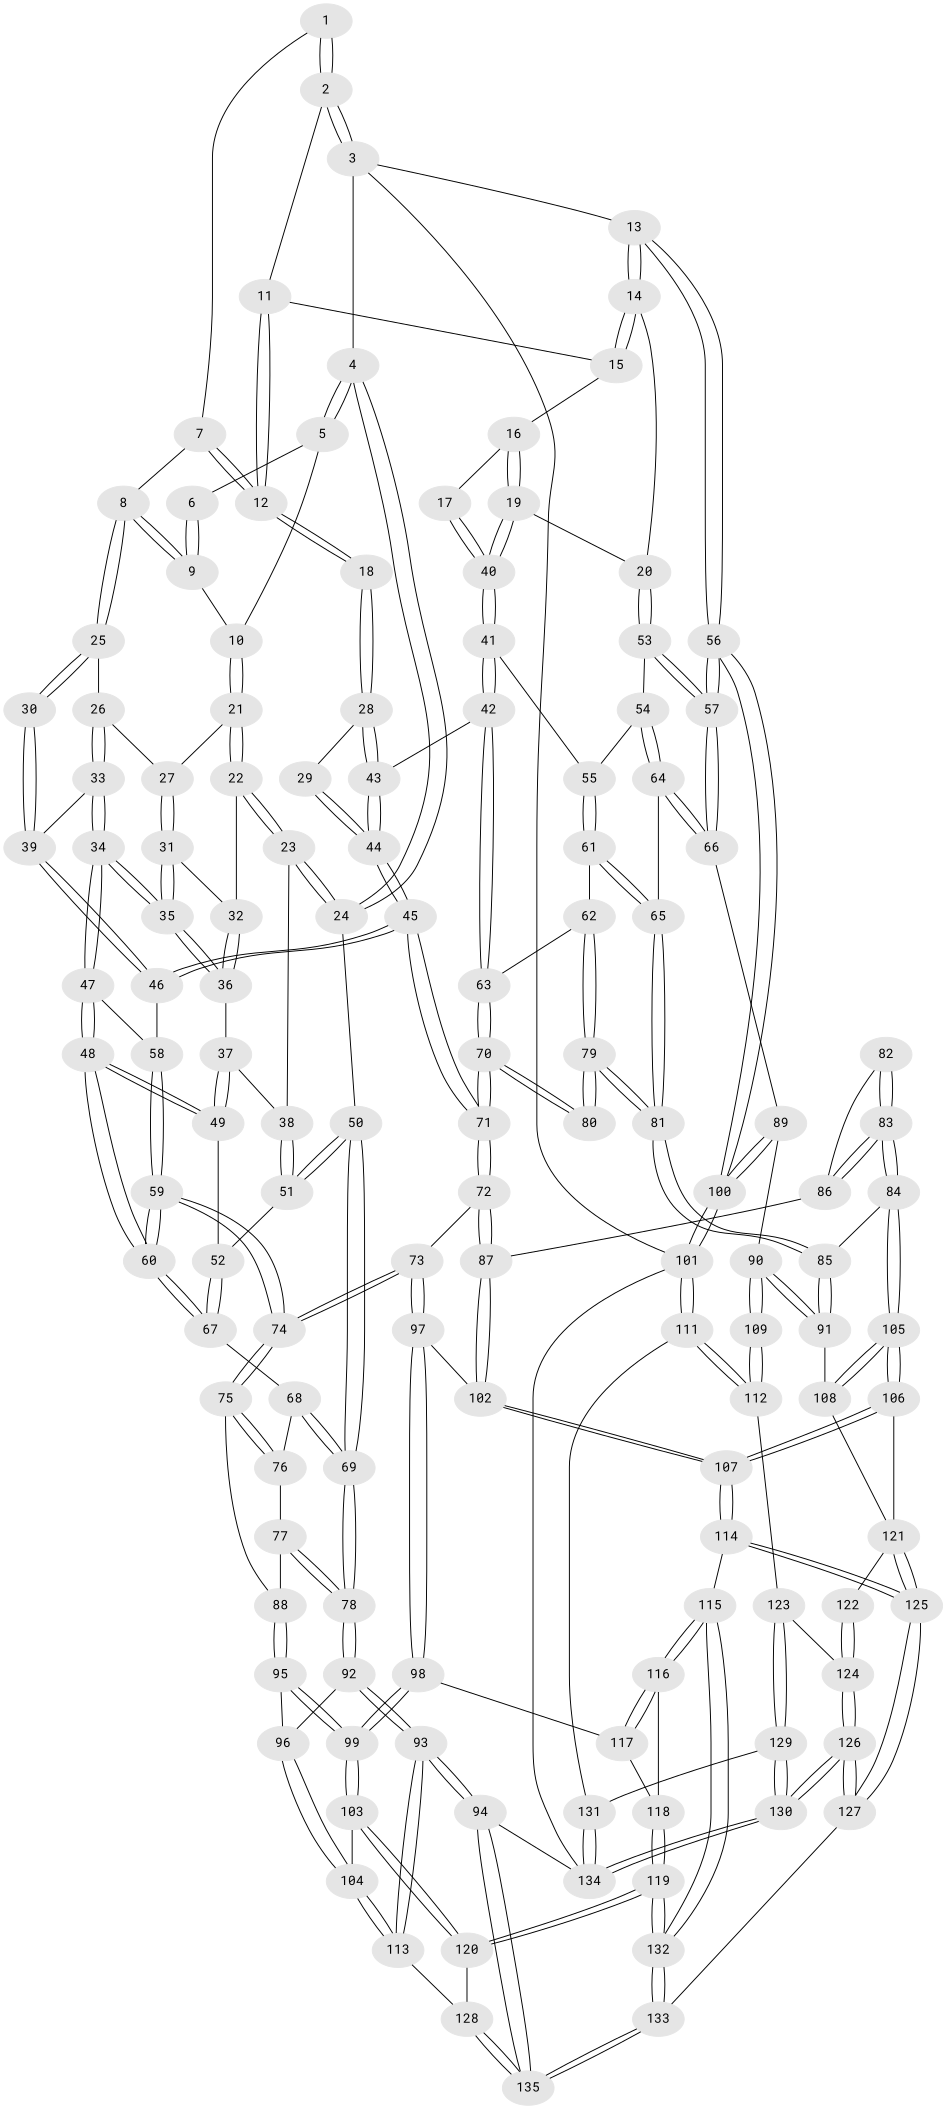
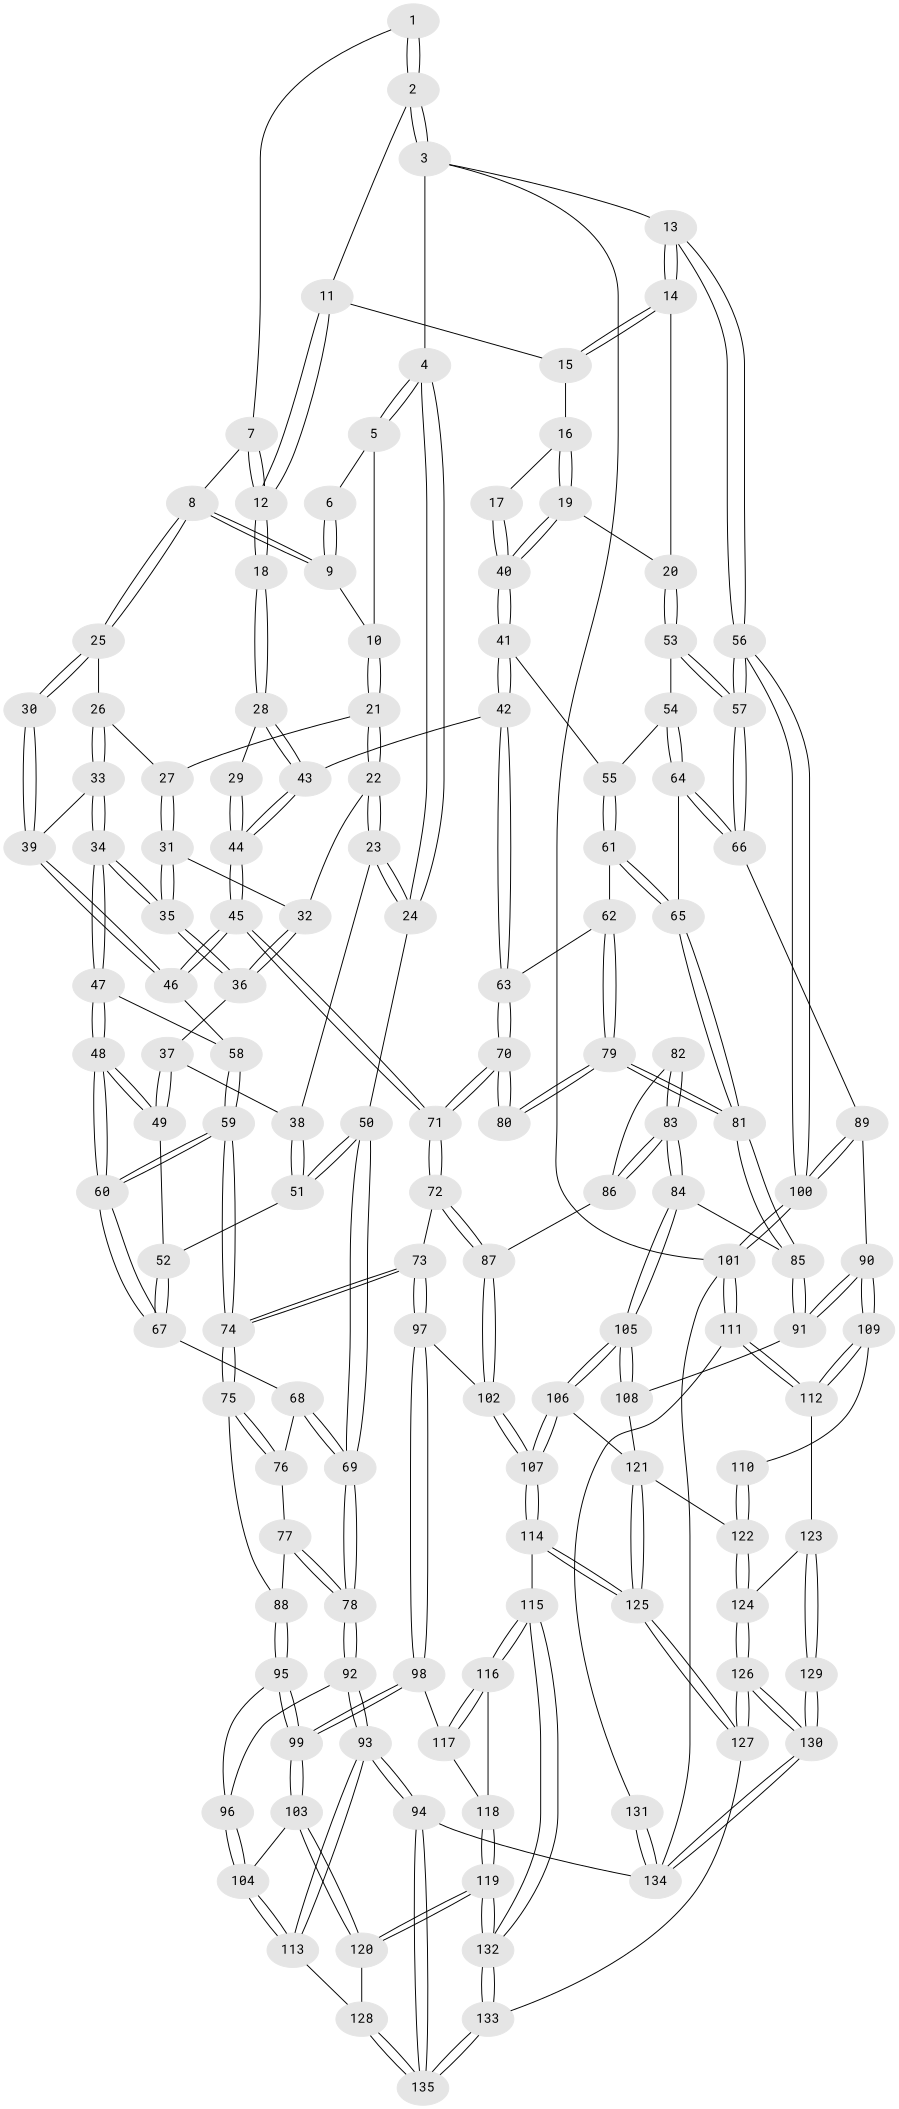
node "110": added
edge "129" -- "131": removed
